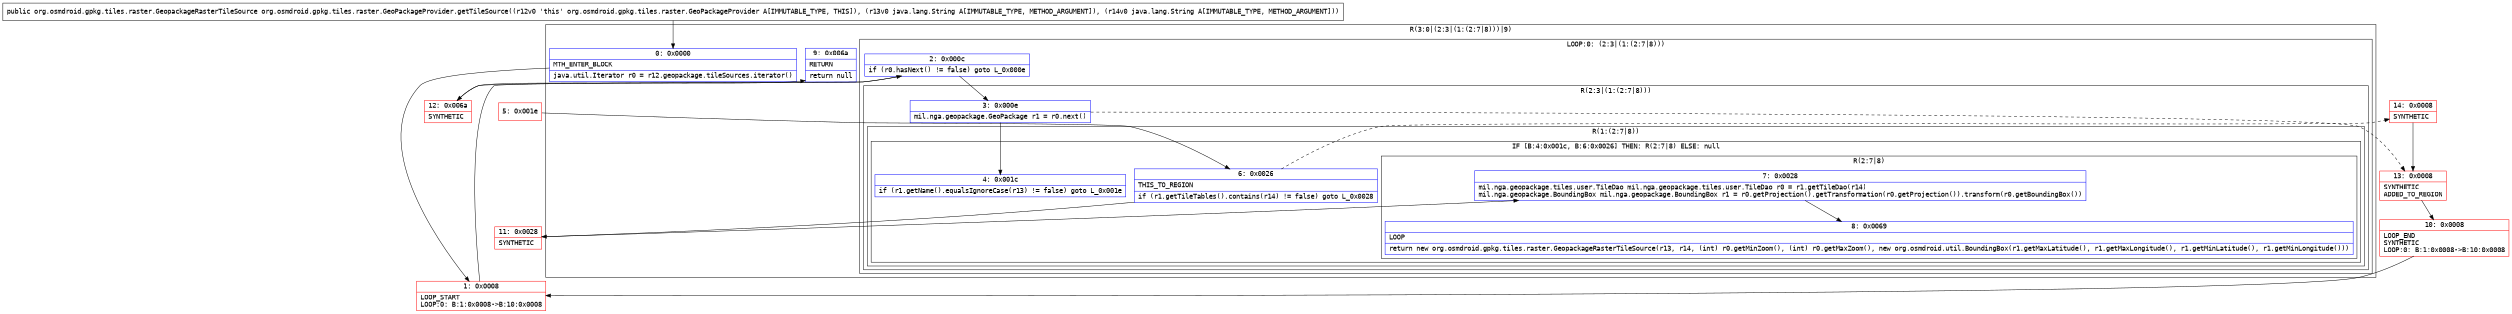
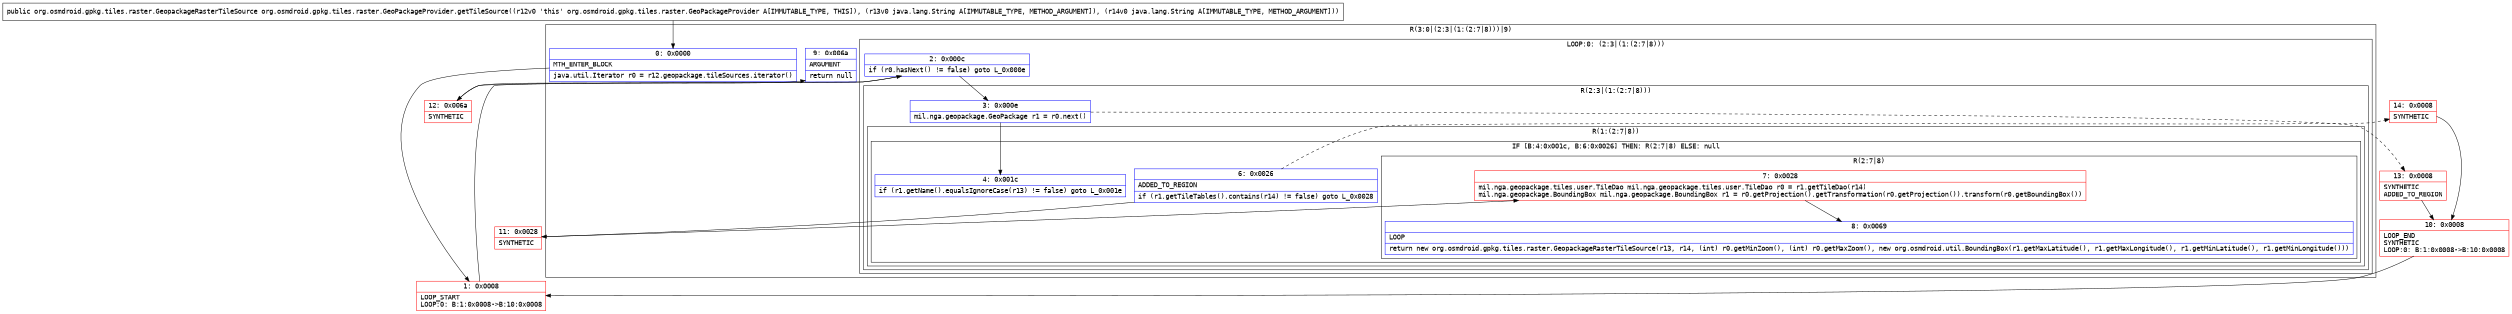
node "9: 0x006a": text "RETURN" -> "ARGUMENT"
node "5: 0x001e": removed
edge "14: 0x0008" -> "13: 0x0008": now "14: 0x0008" -> "10: 0x0008"
node "6: 0x0026": text "THIS_TO_REGION" -> "ADDED_TO_REGION"
node "7: 0x0028": color blue -> red
